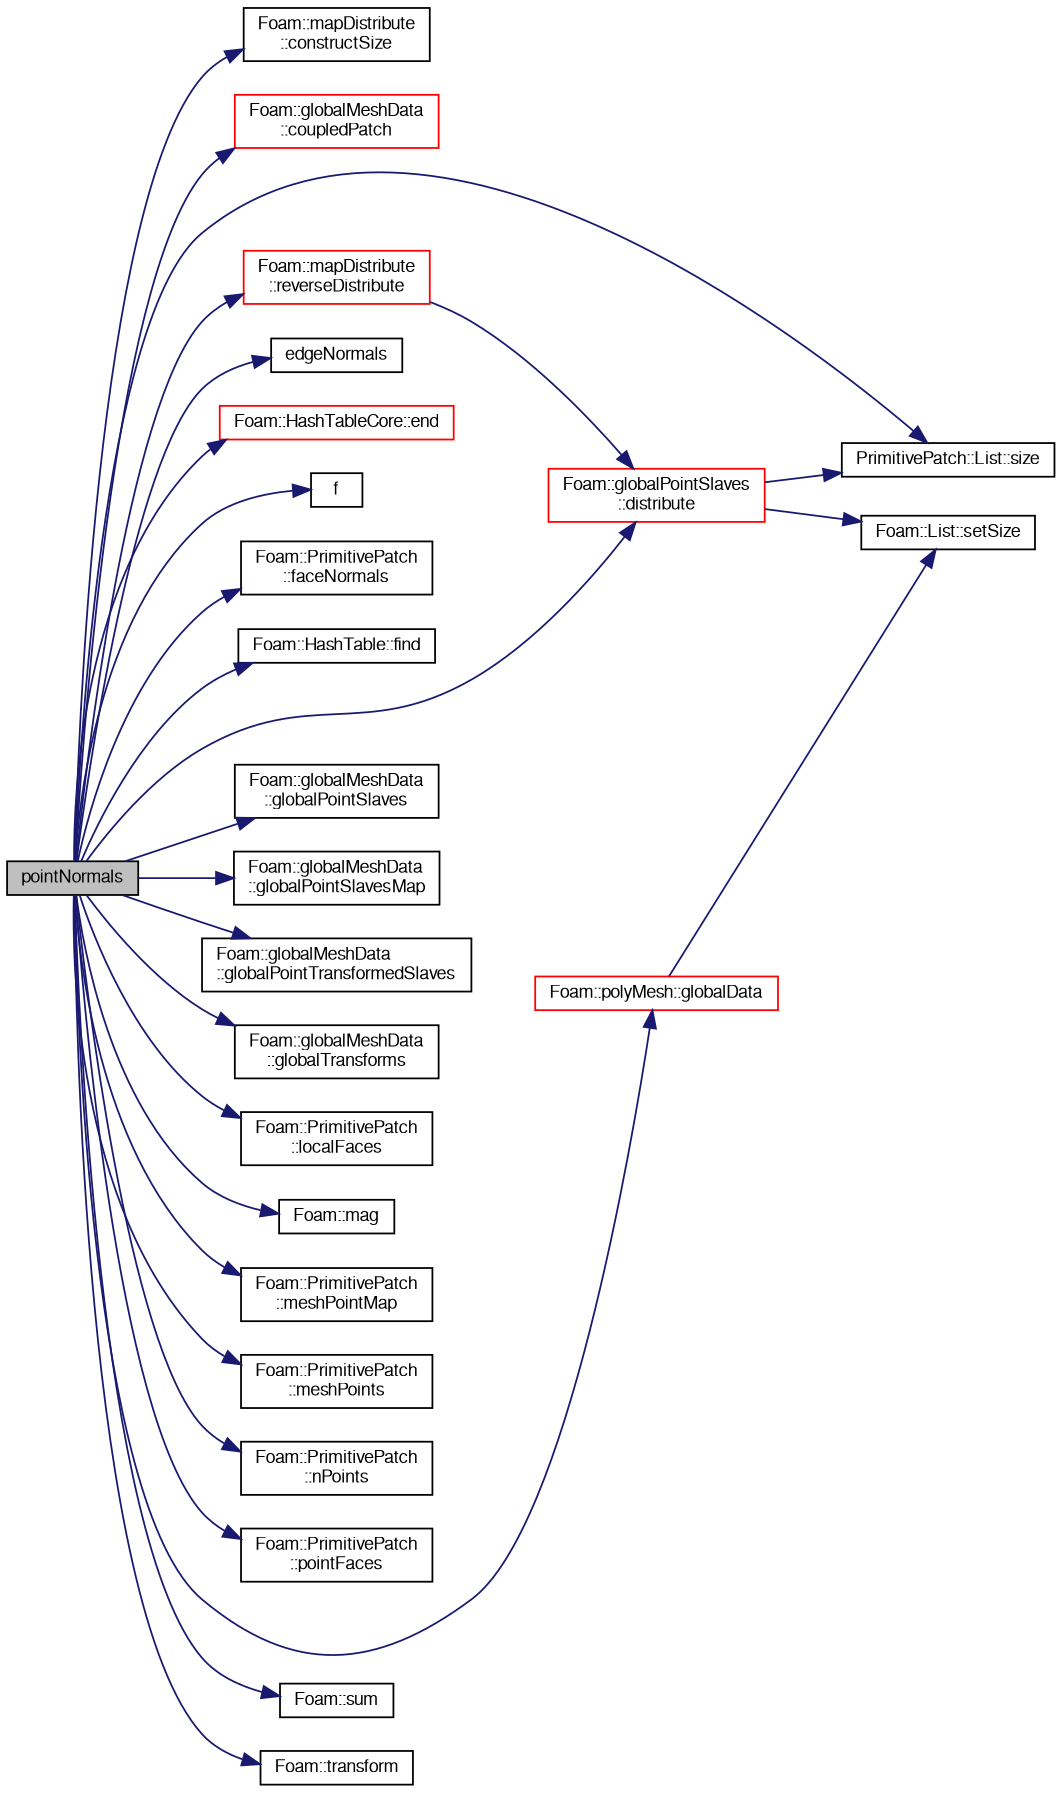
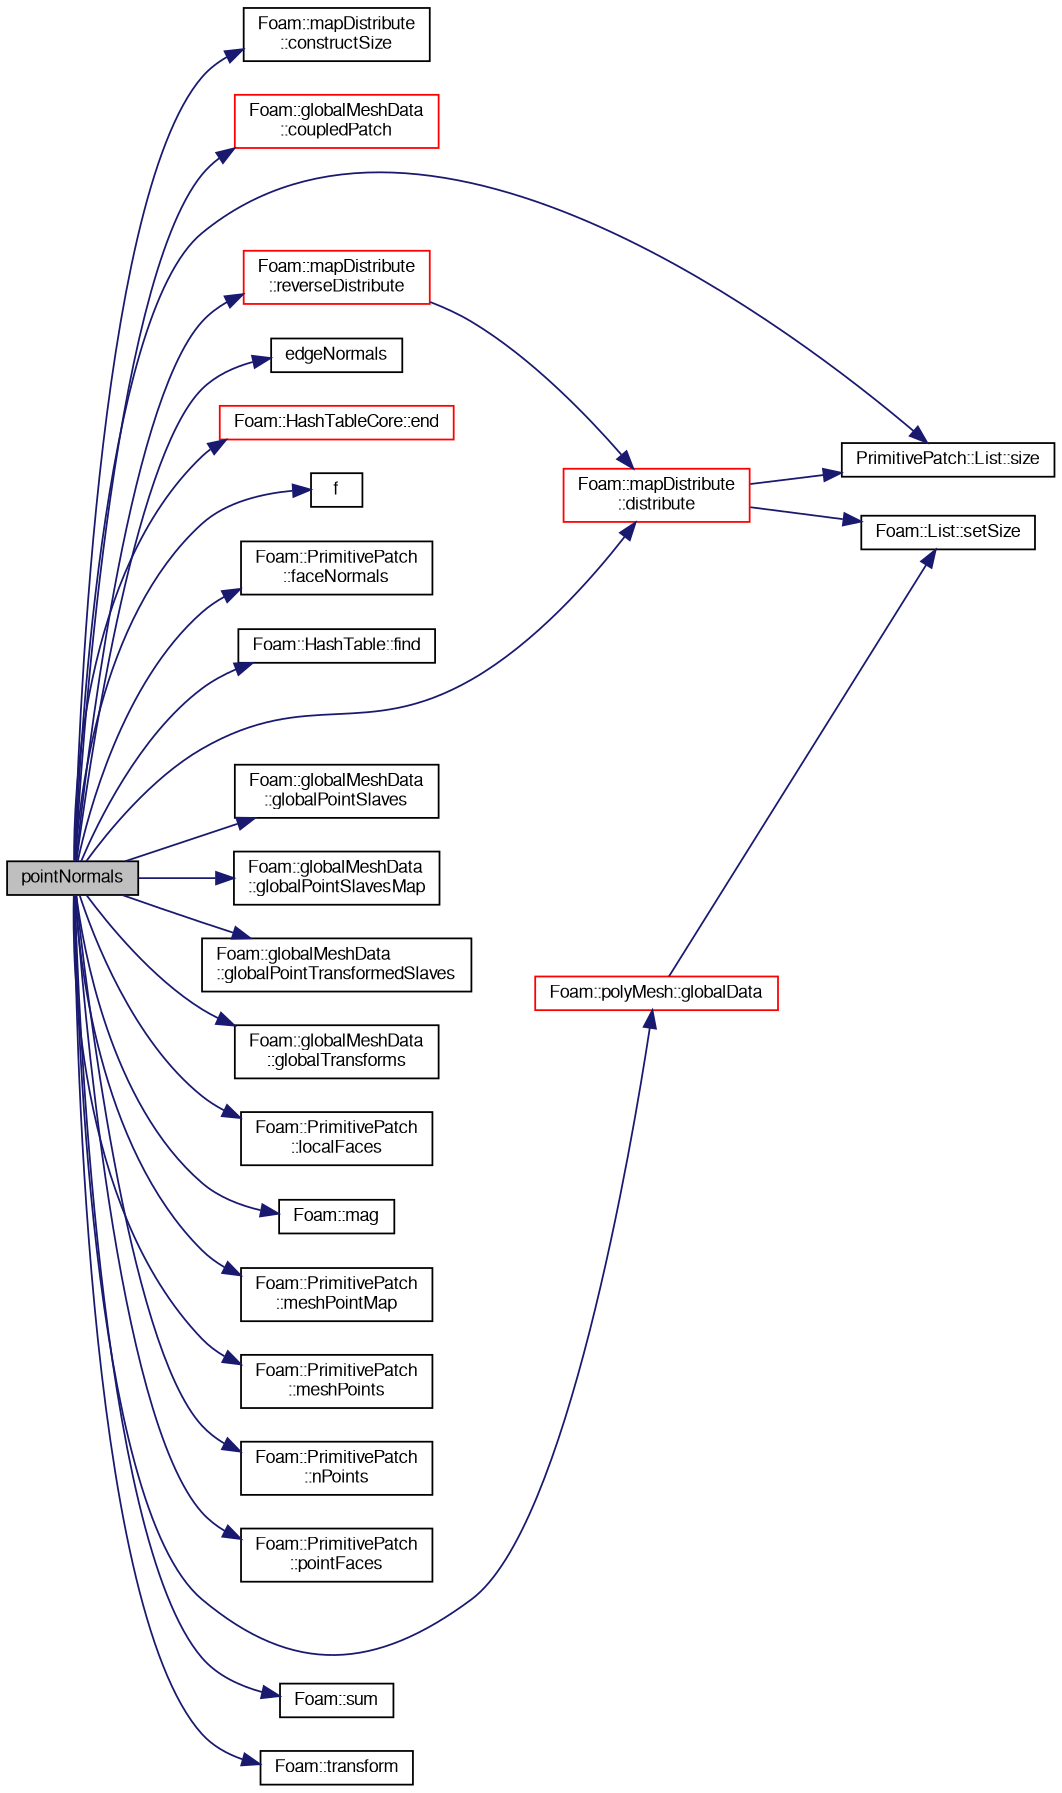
node "Foam::globalPointSlaves ::distribute": label "Foam::globalPointSlaves ::distribute" -> "Foam::mapDistribute ::distribute"
